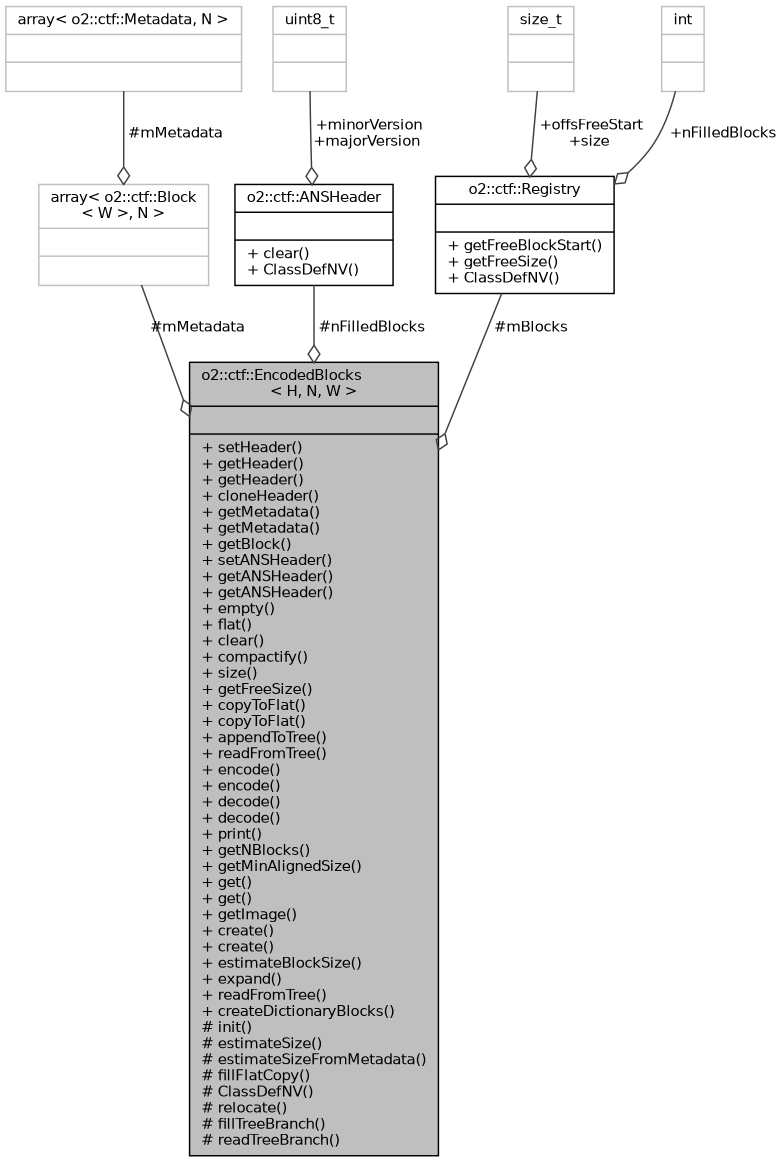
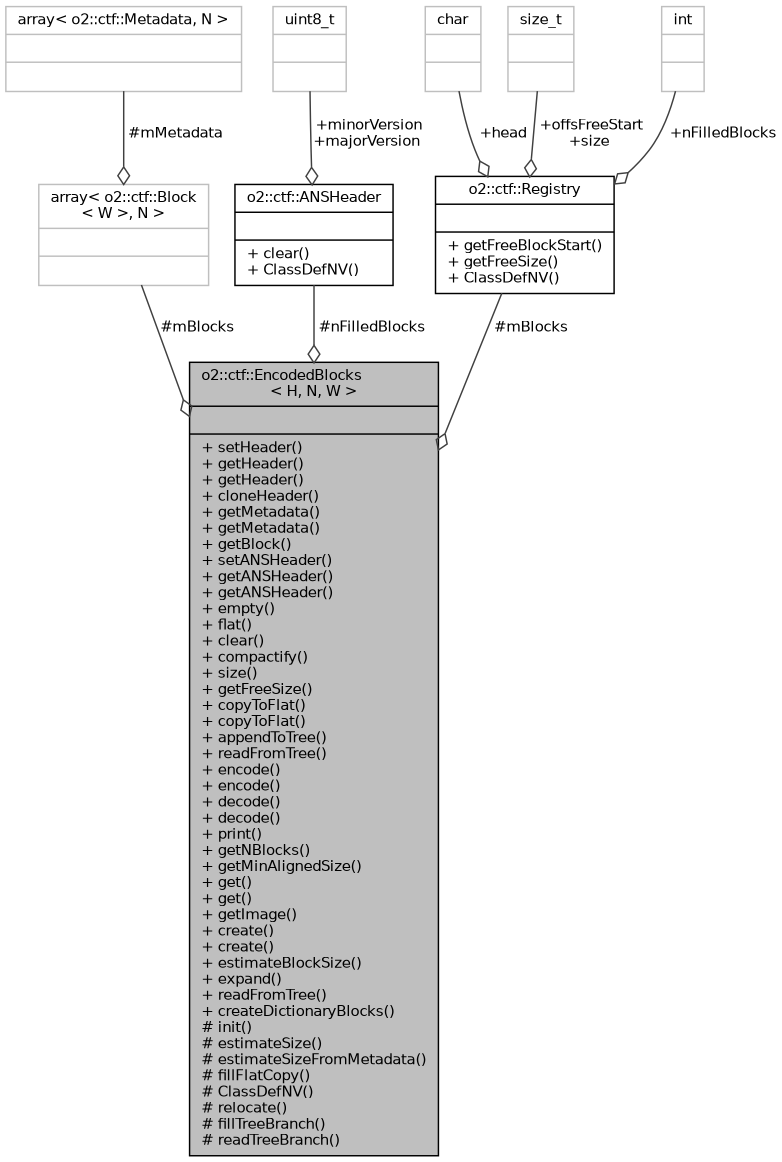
node "char": added
edge "array< o2::ctf::Block" -> "o2::ctf::EncodedBlocks": label " #mMetadata" -> " #mBlocks"
